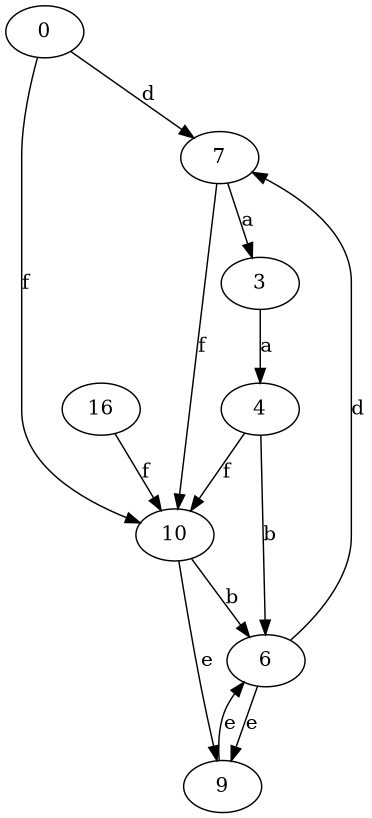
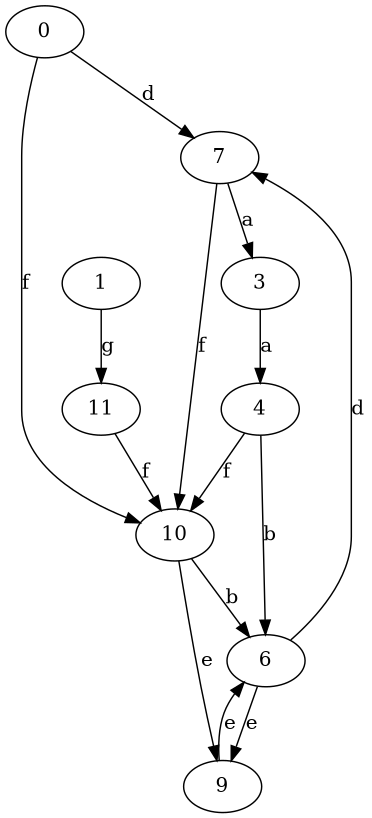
node "1": added
node "16": label "16" -> "11"
